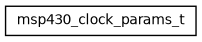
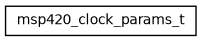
node "msp430_clock_params_t": label "msp430_clock_params_t" -> "msp420_clock_params_t"
